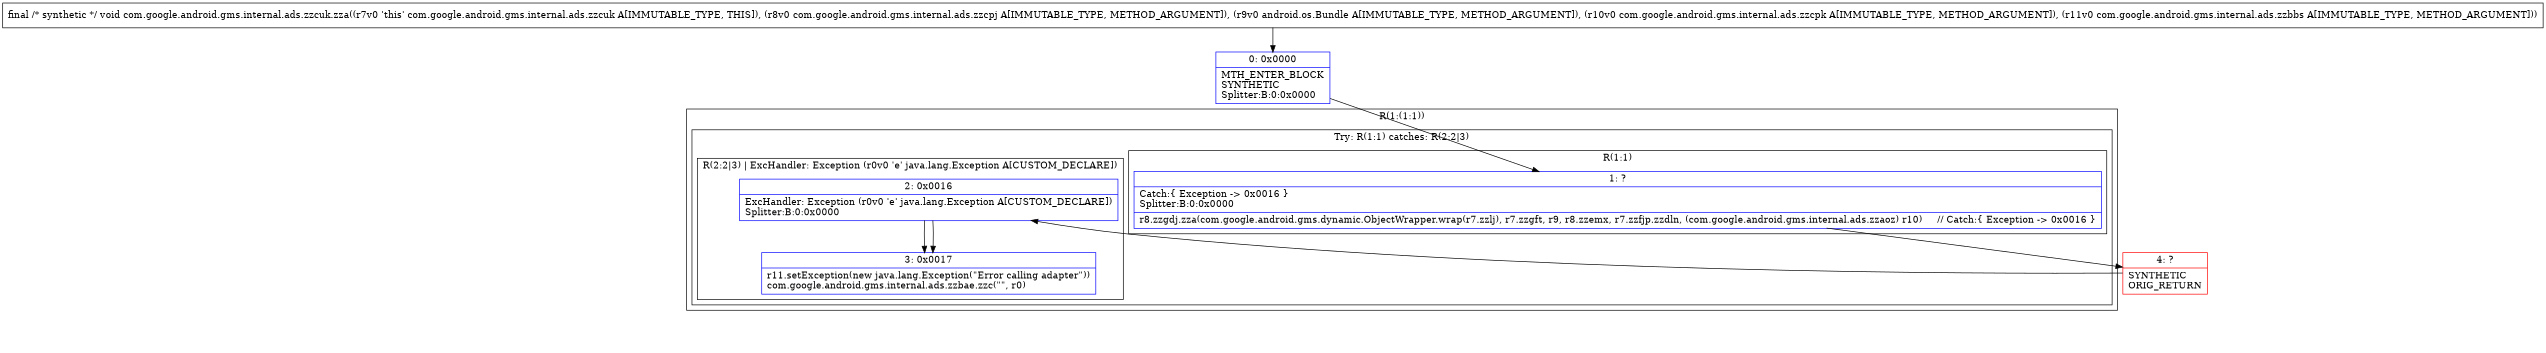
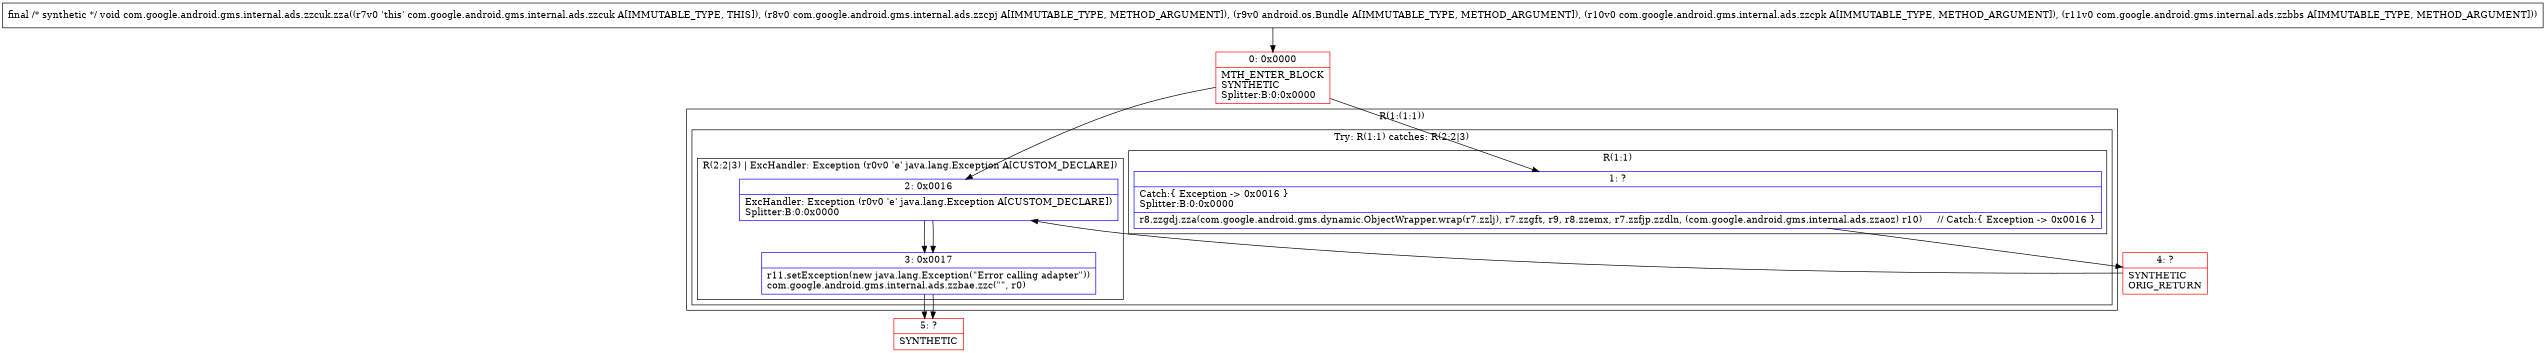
node "0: 0x0000": color blue -> red
edge "0: 0x0000" -> "2: 0x0016": added
node "5: ?": added
